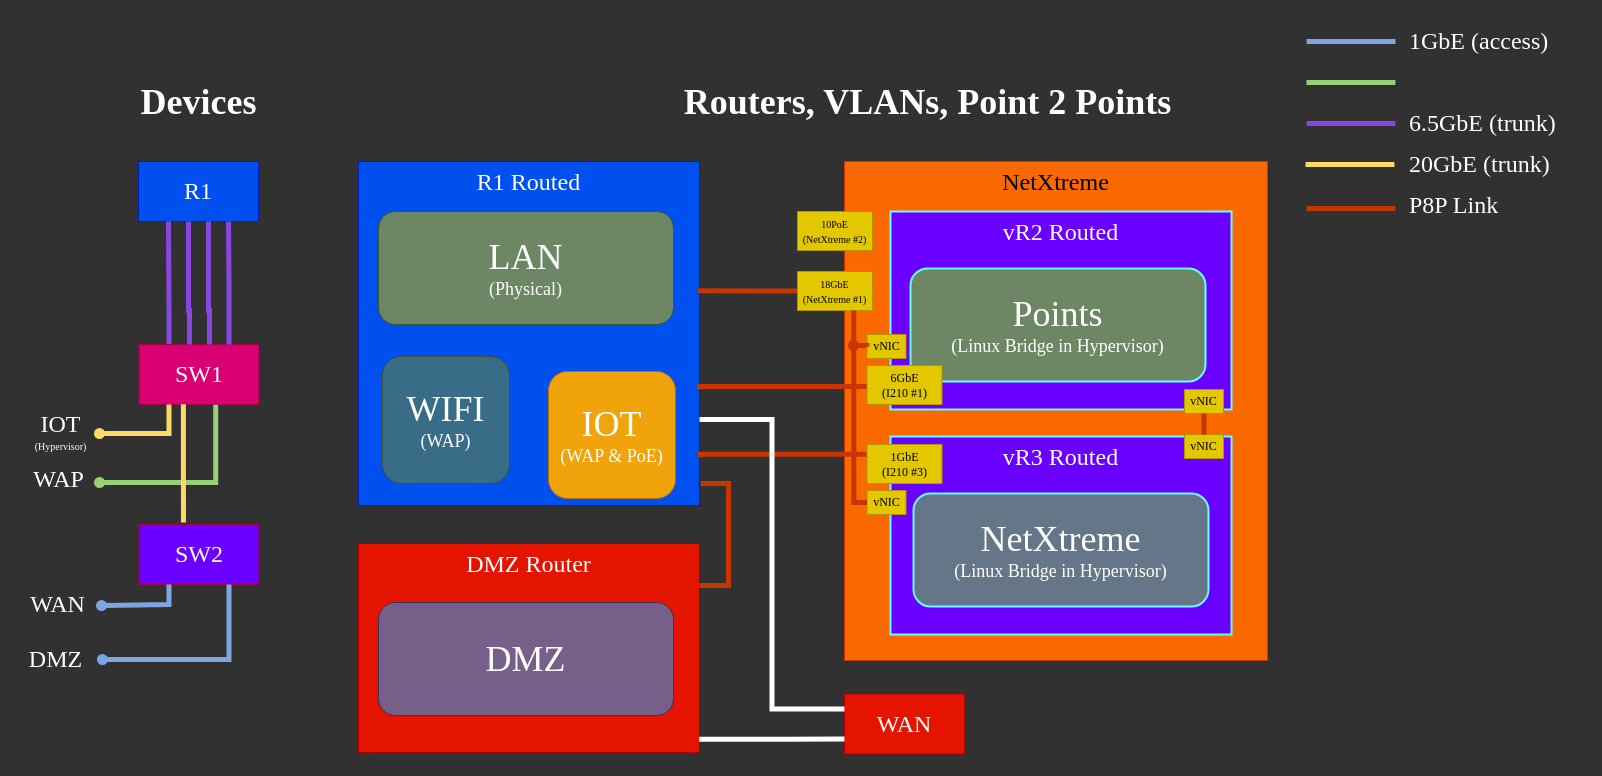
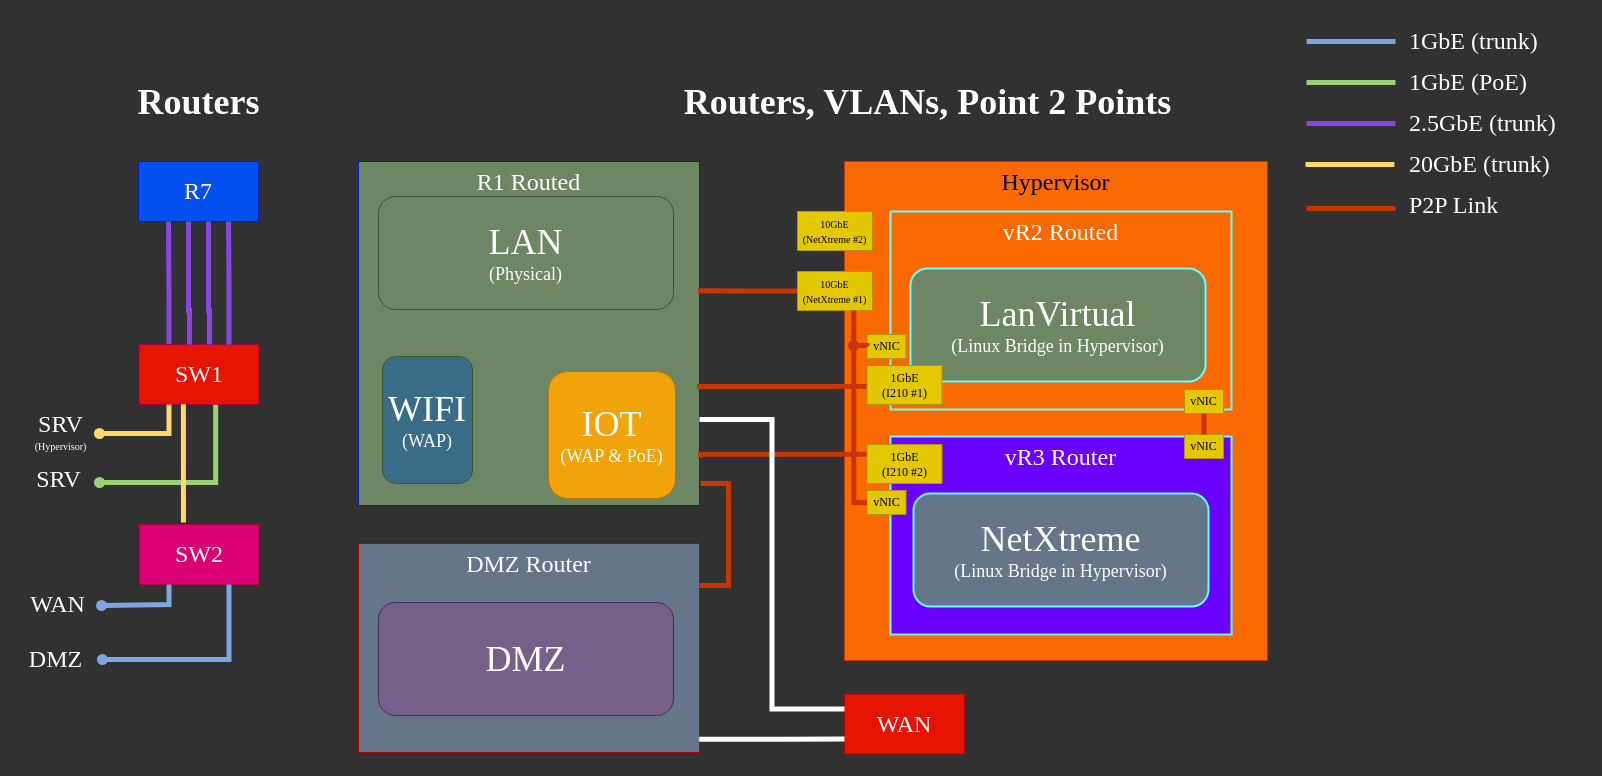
node "1GbE (access)": label "1GbE (access)" -> "1GbE (trunk)"
node "1GbE (PoE)": added
node "Devices": label "Devices" -> "Routers"
node "6.5GbE (trunk)": label "6.5GbE (trunk)" -> "2.5GbE (trunk)"
node "NetXtreme": label "NetXtreme" -> "Hypervisor"
node "R1": label "R1" -> "R7"
node "P8P Link": label "P8P Link" -> "P2P Link"
node "vR2 Routed": fillcolor #6a00ff -> #fa6800
node "10PoE (NetXtreme #2)": label "10PoE (NetXtreme #2)" -> "10GbE (NetXtreme #2)"
node "LAN (Physical)": moved (526, 268) -> (526, 253)
node "18GbE (NetXtreme #1)": label "18GbE (NetXtreme #1)" -> "10GbE (NetXtreme #1)"
node "Points (Linux Bridge in Hypervisor)": label "Points (Linux Bridge in Hypervisor)" -> "LanVirtual (Linux Bridge in Hypervisor)"
node "R1 Routed": fillcolor #0050ef -> #6d8764
node "SW1": fillcolor #d80073 -> #e51400
node "6GbE (I210 #1)": label "6GbE (I210 #1)" -> "1GbE (I210 #1)"
node "WIFI (WAP)": size 127x127 -> 90x127
node "IOT (Hypervisor)": label "IOT (Hypervisor)" -> "SRV (Hypervisor)"
node "vR3 Routed": label "vR3 Routed" -> "vR3 Router"
node "1GbE (I210 #3)": label "1GbE (I210 #3)" -> "1GbE (I210 #2)"
node "WAP": label "WAP" -> "SRV"
node "SW2": fillcolor #6a00ff -> #d80073
node "DMZ Router": fillcolor #e51400 -> #647687
